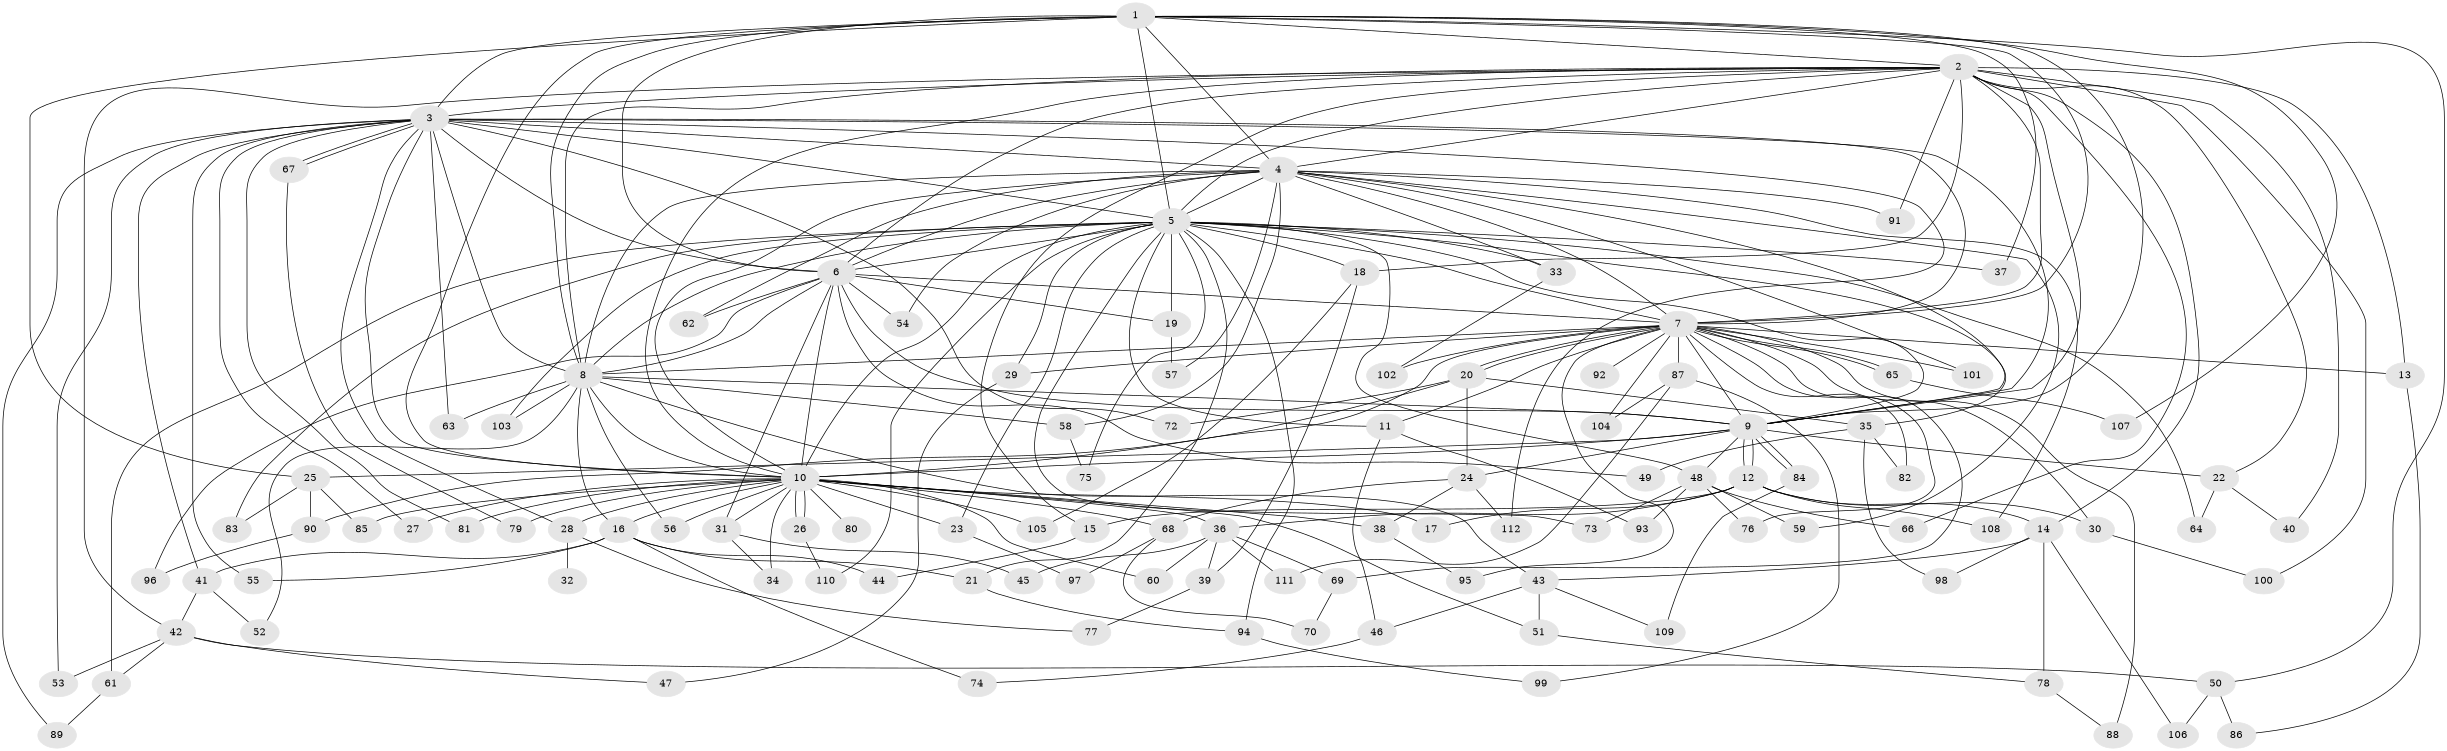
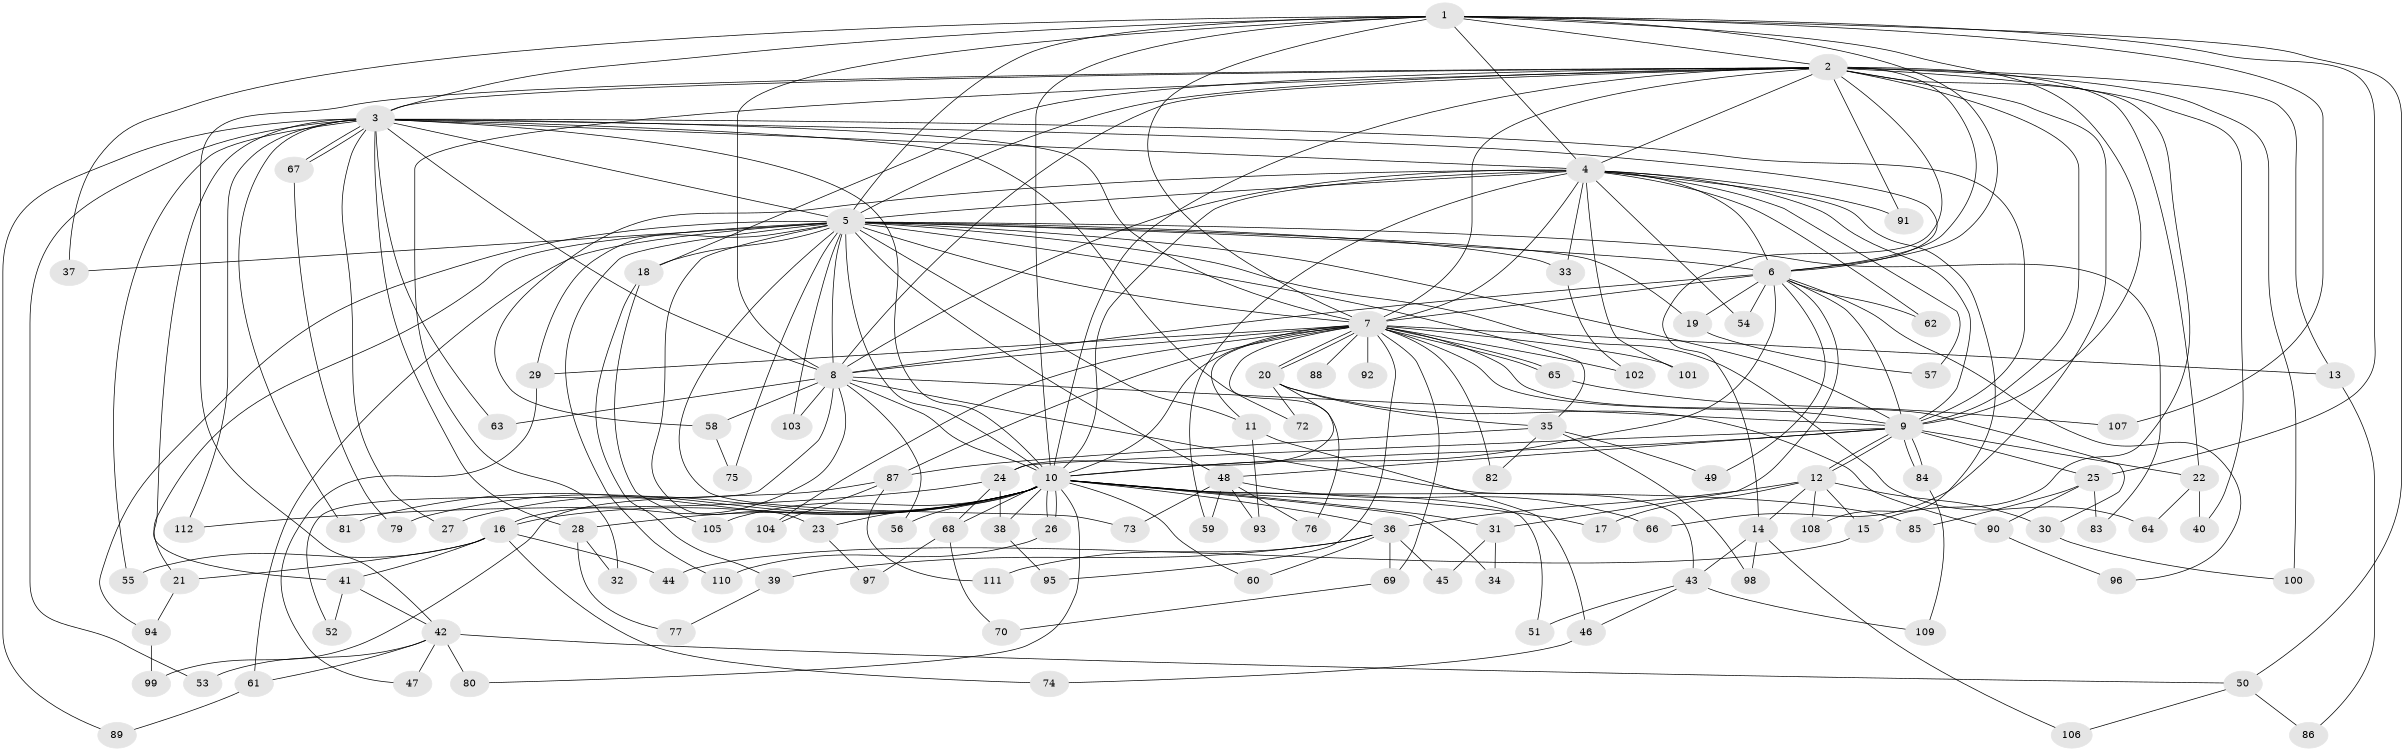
edge "2" -- "32": added
edge "35" -- "87": added
edge "42" -- "80": added
node "78": removed
